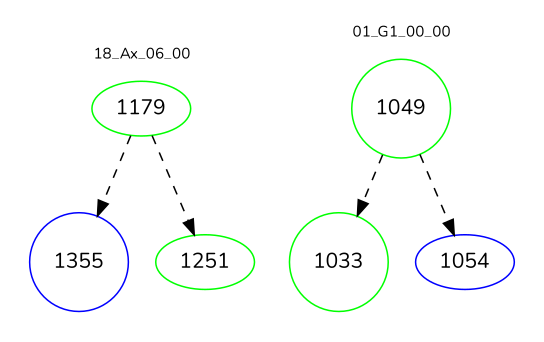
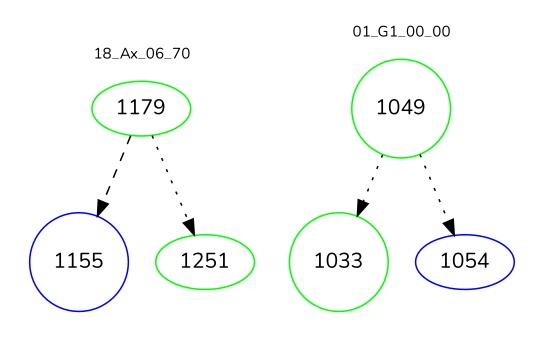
cluster "18_Ax_06_00": label "18_Ax_06_00" -> "18_Ax_06_70"
edge "1179" -> "1251": style dashed -> dotted
edge "1049" -> "1033": style dashed -> dotted
edge "1049" -> "1054": style dashed -> dotted
node "1355": label "1355" -> "1155"
